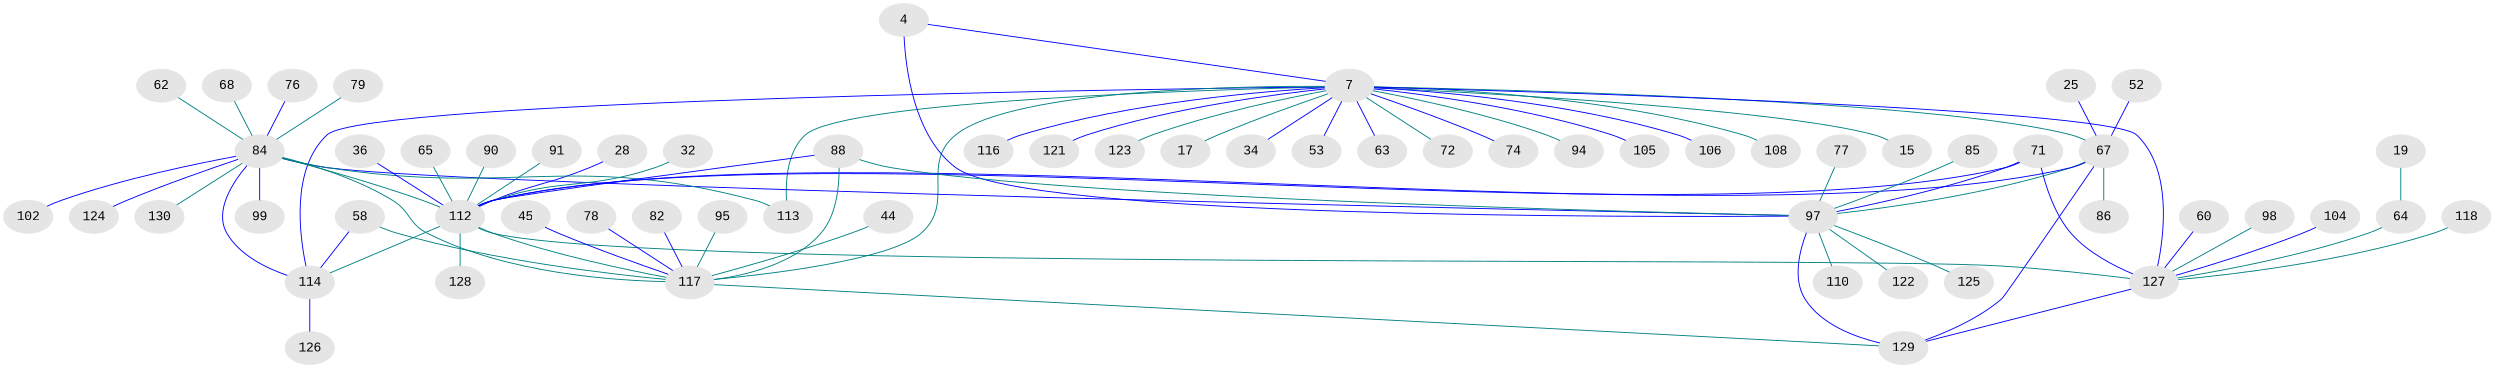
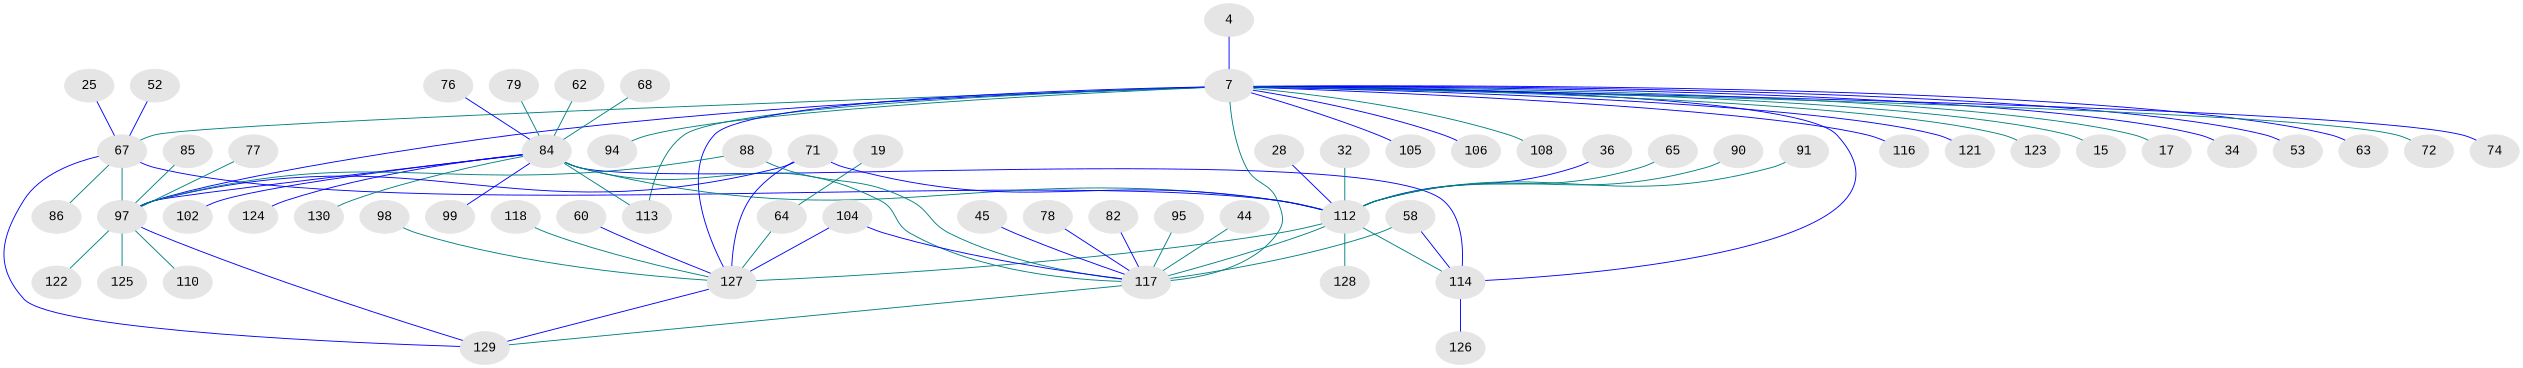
edge "88" -- "112": removed
edge "4" -- "97": now "7" -- "97"
edge "104" -- "117": added
